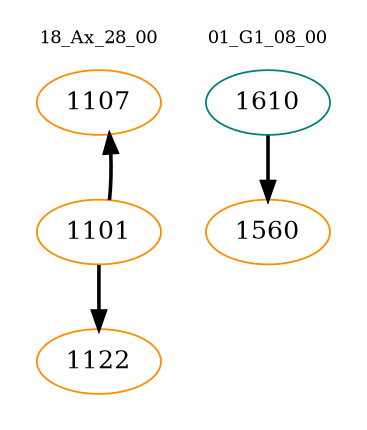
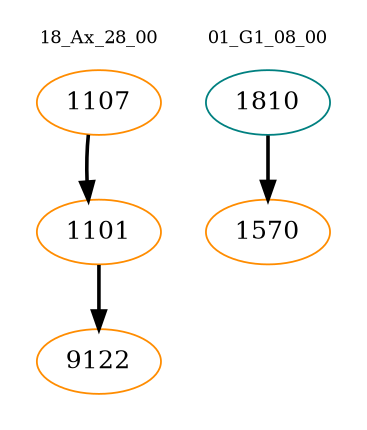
node "1610": label "1610" -> "1810"
edge "1101" -> "1107": reversed
node "1560": label "1560" -> "1570"
node "1122": label "1122" -> "9122"
